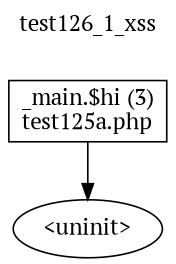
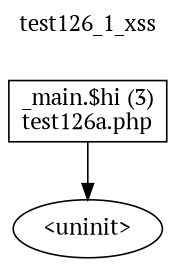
node "_main.$hi (3) test125a.php": label "_main.$hi (3) test125a.php" -> "_main.$hi (3) test126a.php"
